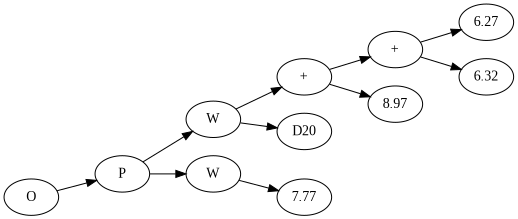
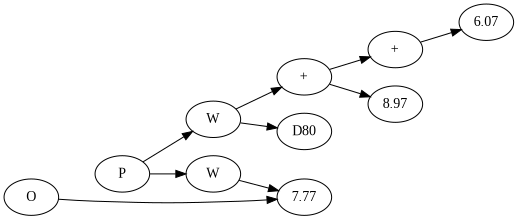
node "6.27": label "6.27" -> "6.07"
node "6.32": removed
node "D20": label "D20" -> "D80"
edge "O" -> "P": now "O" -> "7.77"
